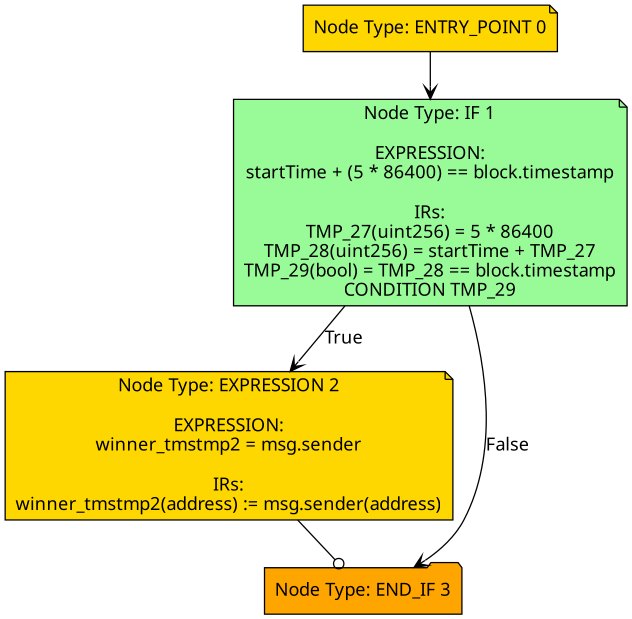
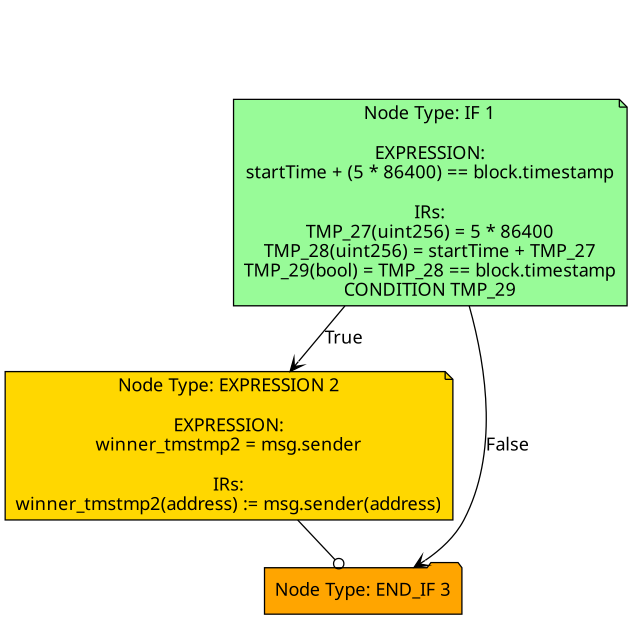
node "Node Type: ENTRY_POINT 0": removed
